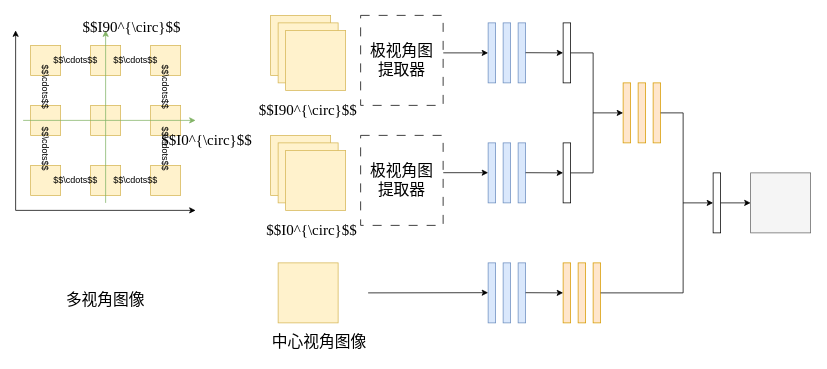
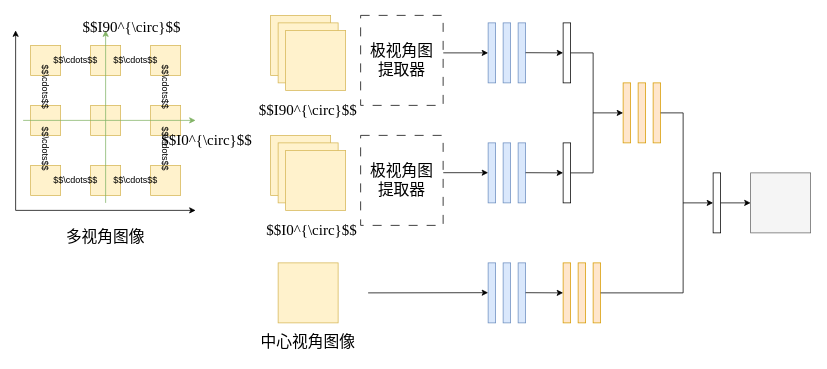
node "多视角图像": moved (105, 300) -> (105, 237)
node "中心视角图像": moved (319, 342) -> (308, 342)
